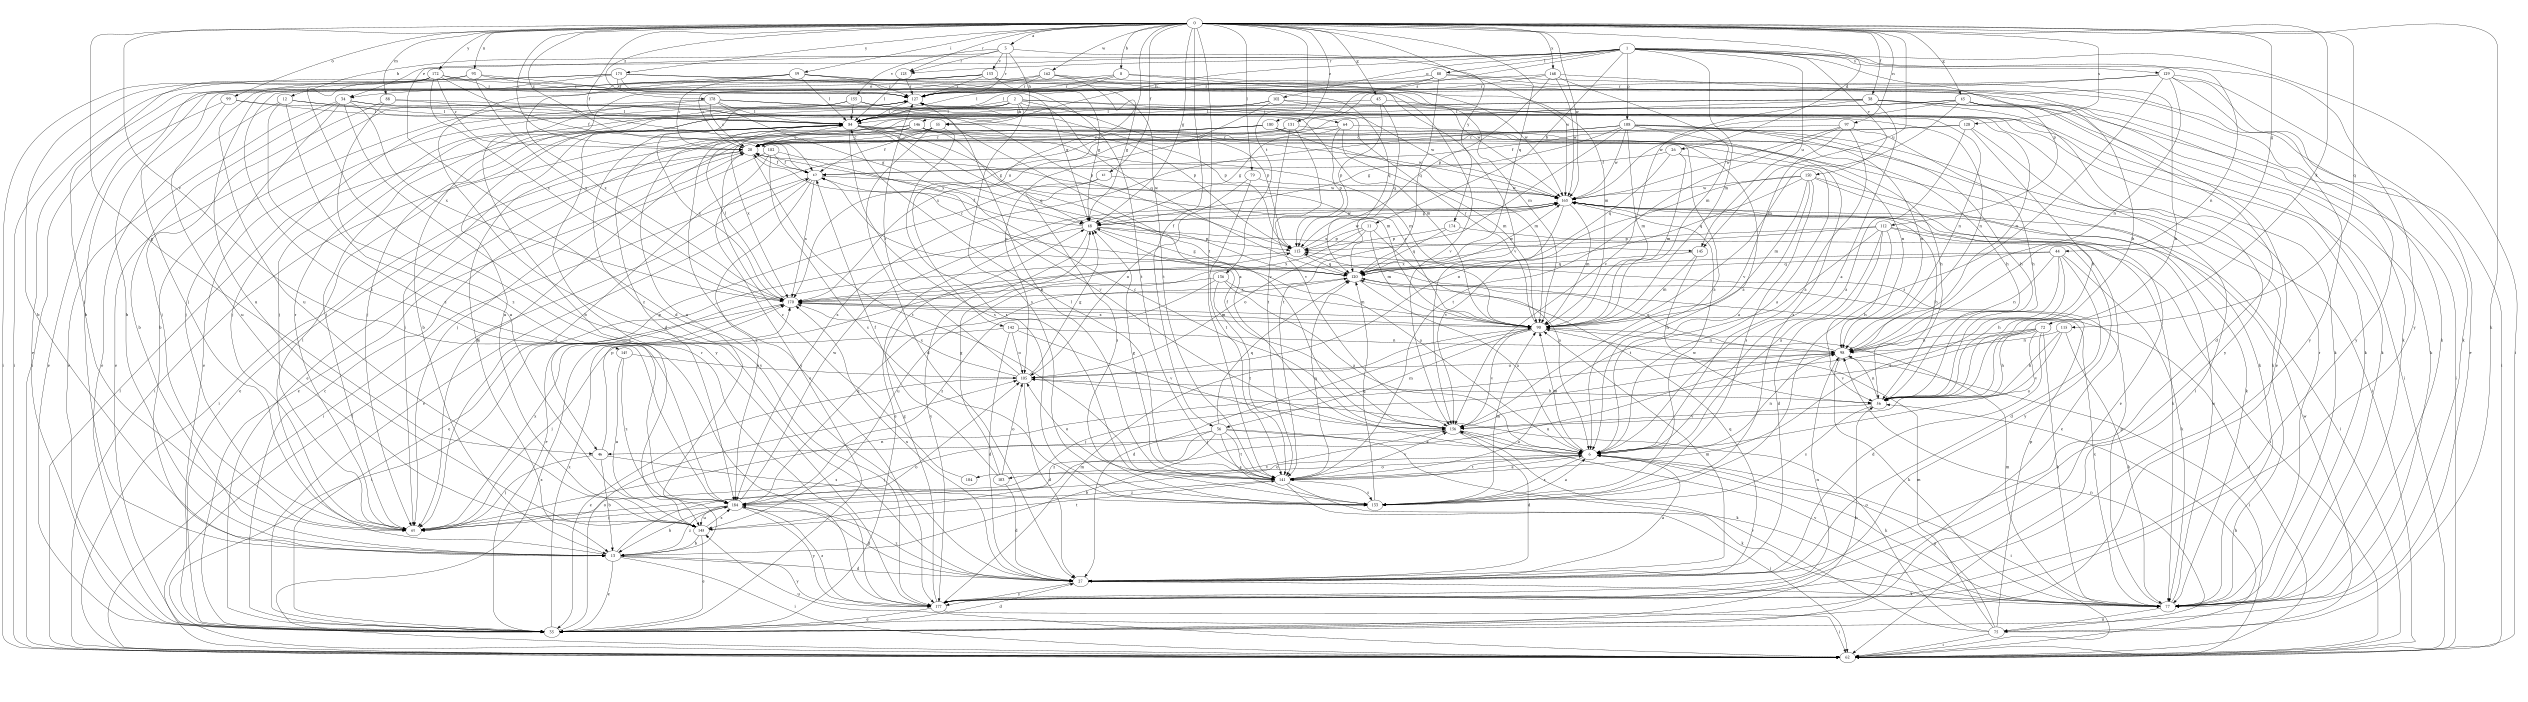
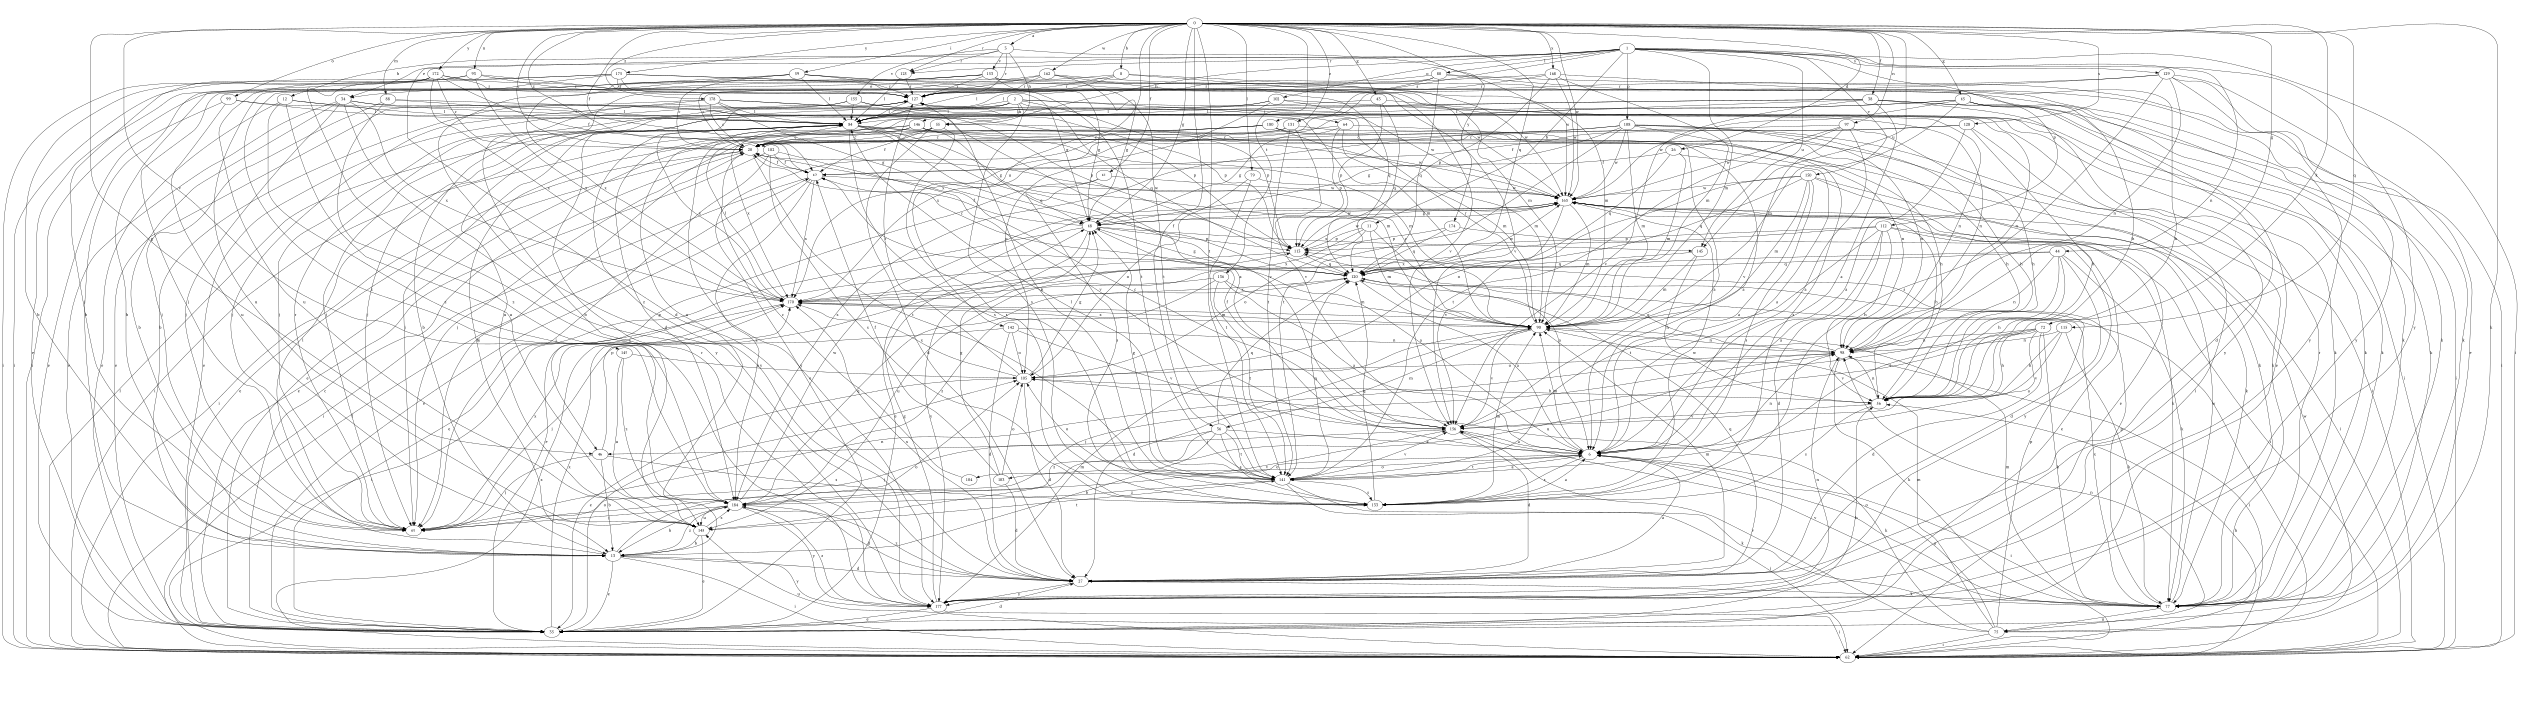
edge "36" -> "77": removed, label "k"
